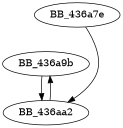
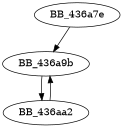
edge "BB_436a7e" -> "BB_436aa2": now "BB_436a7e" -> "BB_436a9b"
